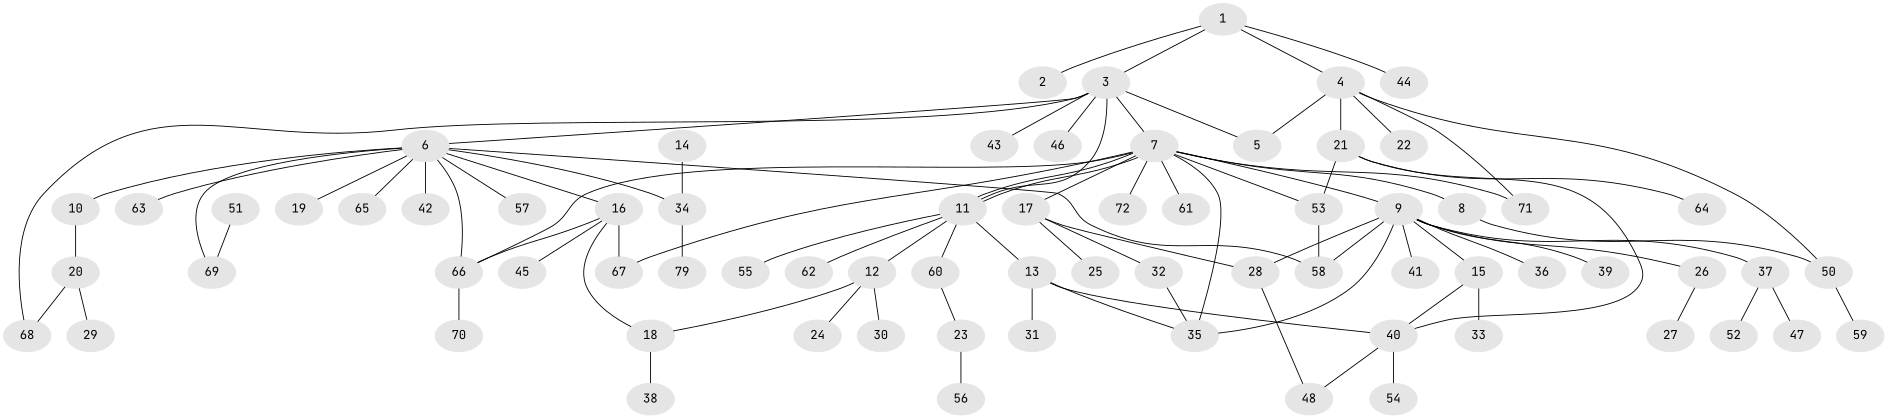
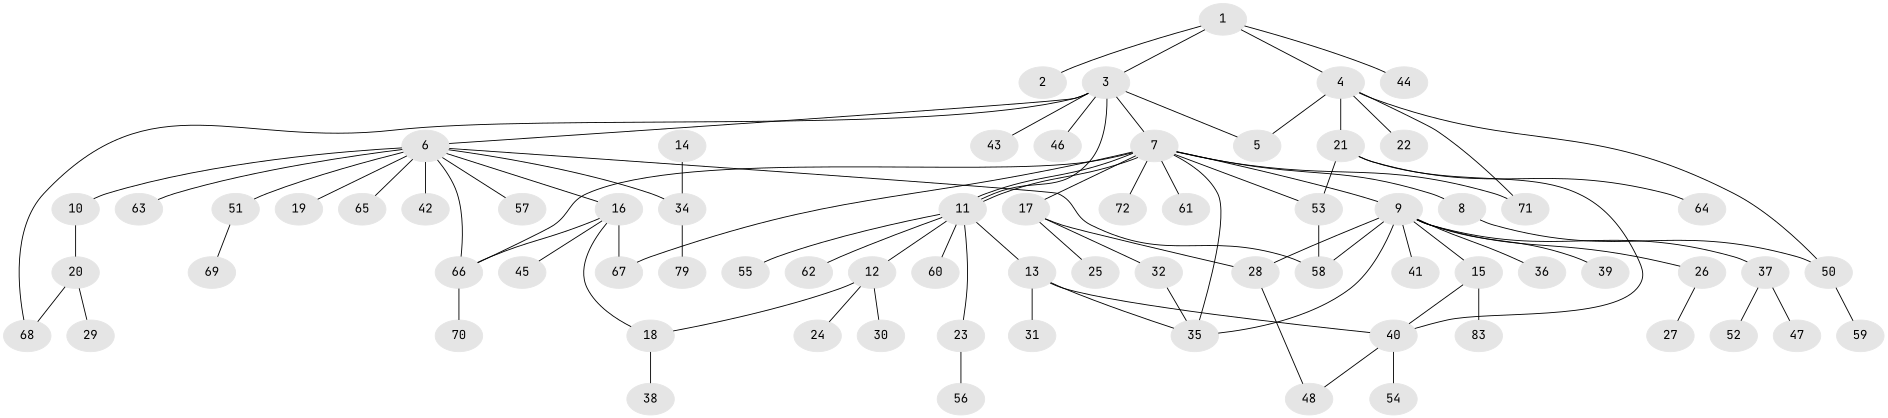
edge "6" -- "69": now "6" -- "51"
edge "60" -- "23": now "11" -- "23"
node "33": label "33" -> "83"
